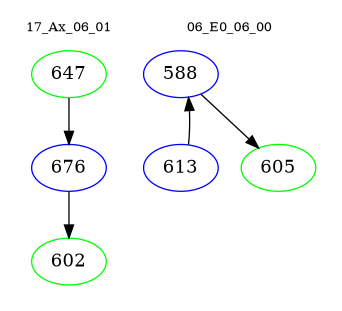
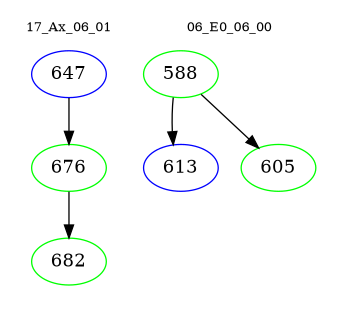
node "647": color green -> blue
node "588": color blue -> green
edge "613" -> "588": reversed
node "676": color blue -> green
node "602": label "602" -> "682"
